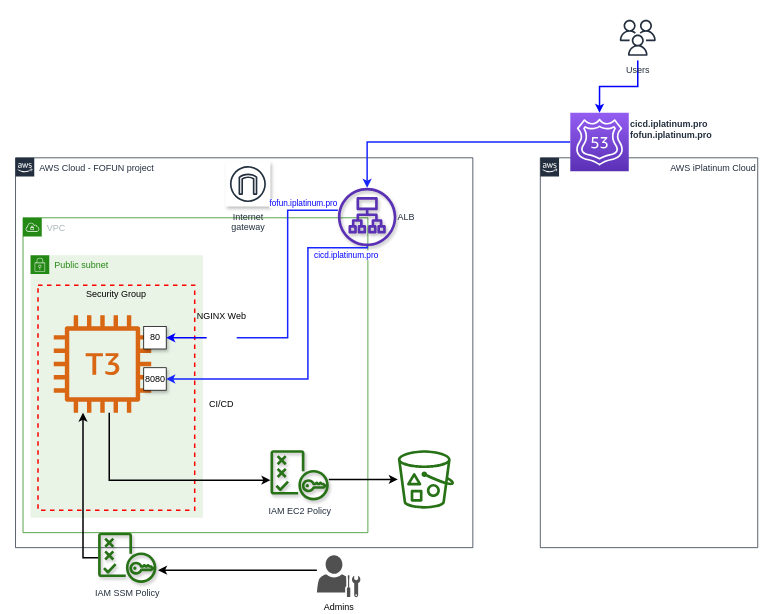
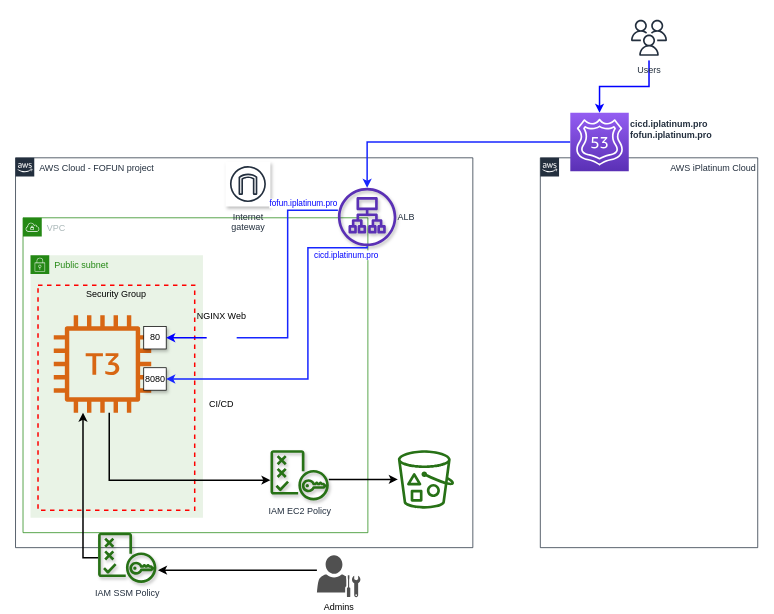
node "Users": size 45x45 -> 68x45
